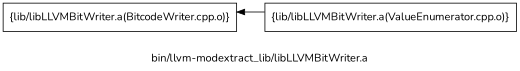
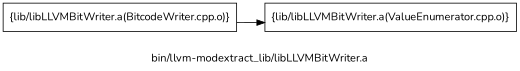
edge "{lib/libLLVMBitWriter.a(ValueEnumerator.cpp.o)}" -> "{lib/libLLVMBitWriter.a(BitcodeWriter.cpp.o)}": reversed
